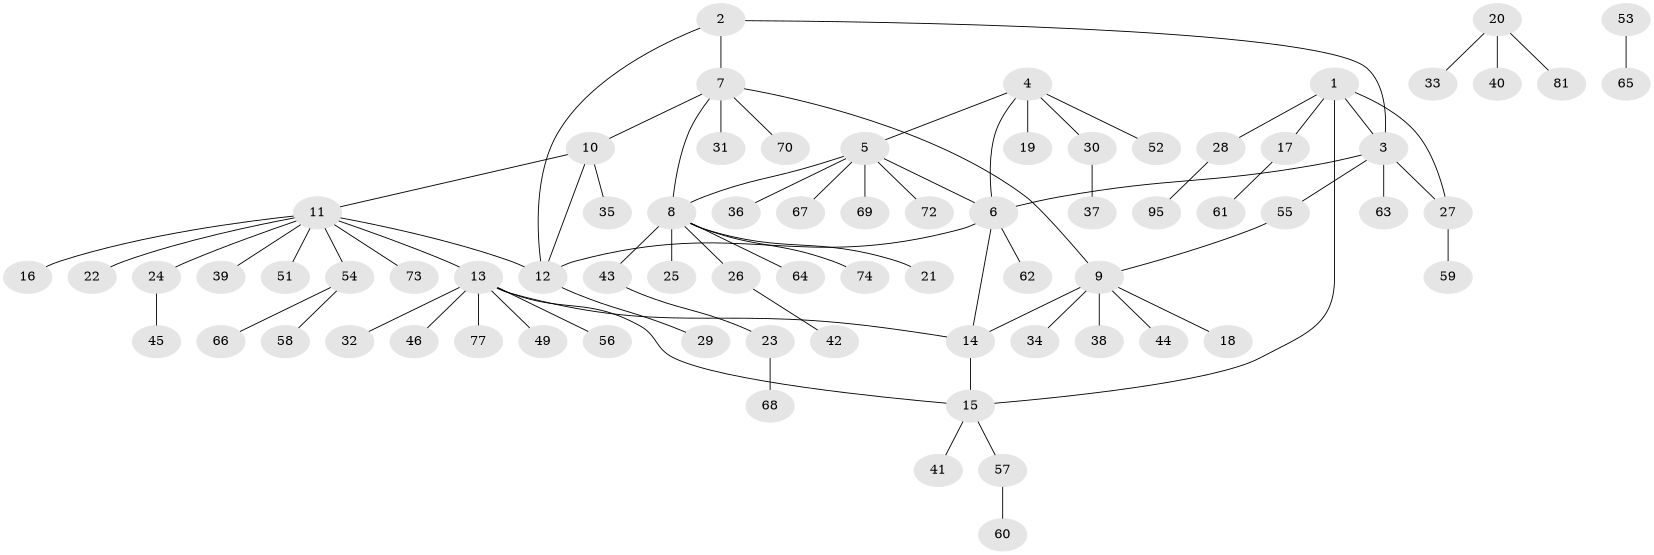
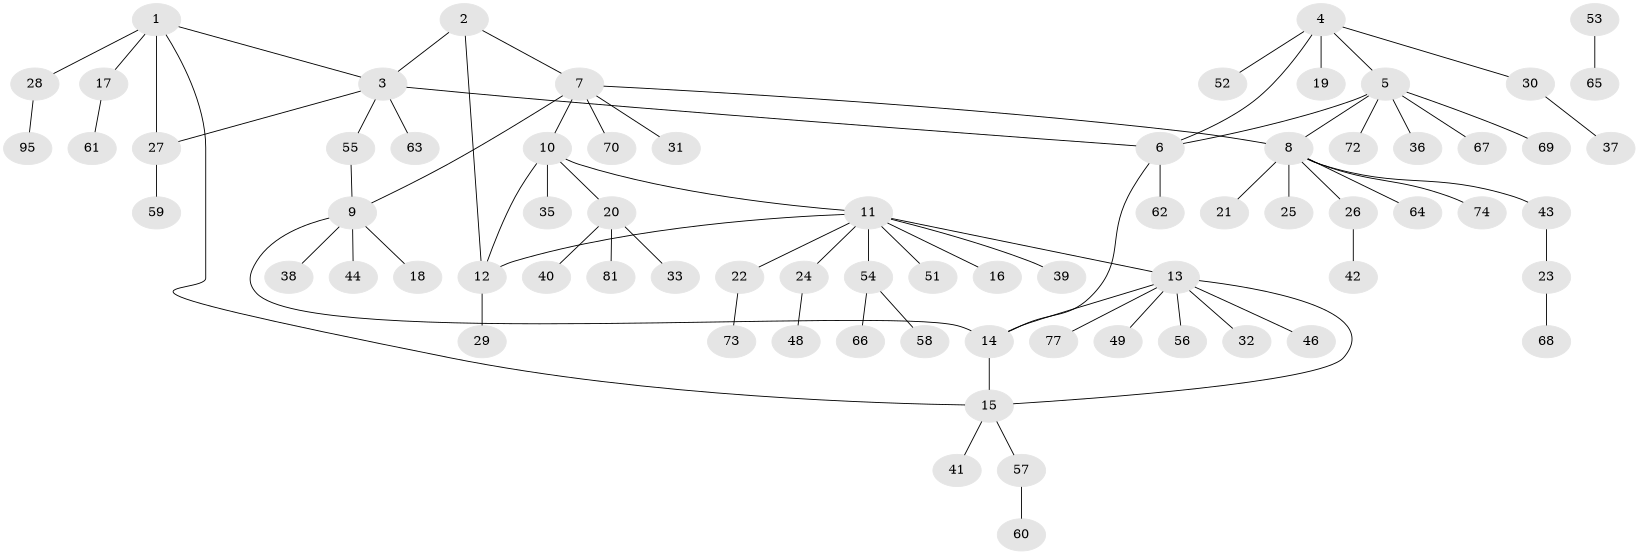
edge "10" -- "20": added
edge "6" -- "12": removed
edge "11" -- "73": now "22" -- "73"
node "45": label "45" -> "48"
node "34": removed
